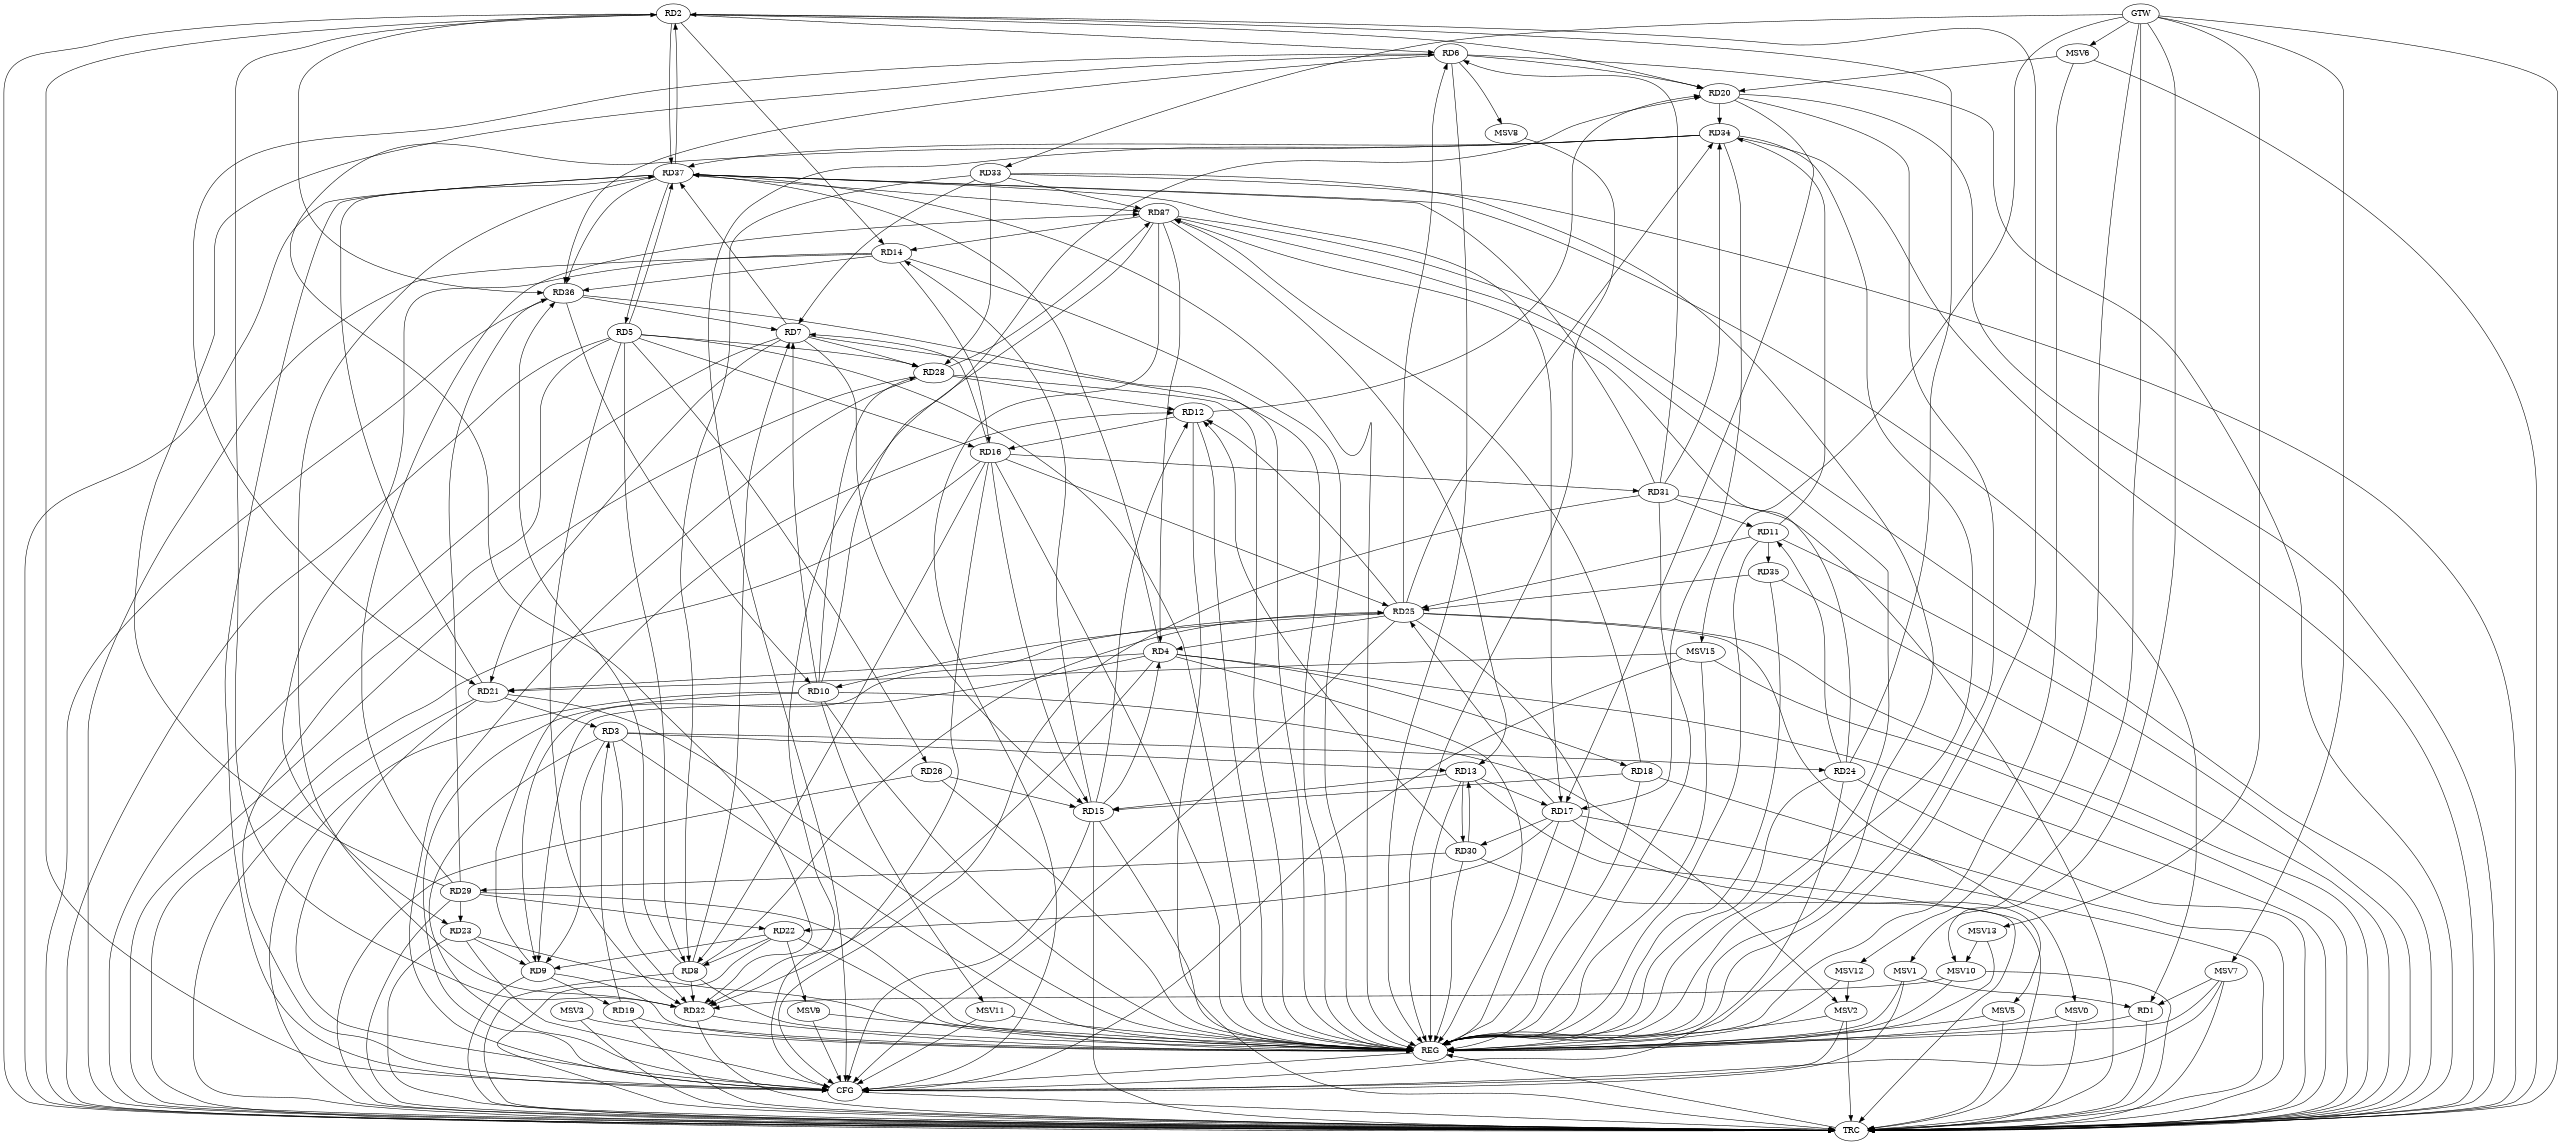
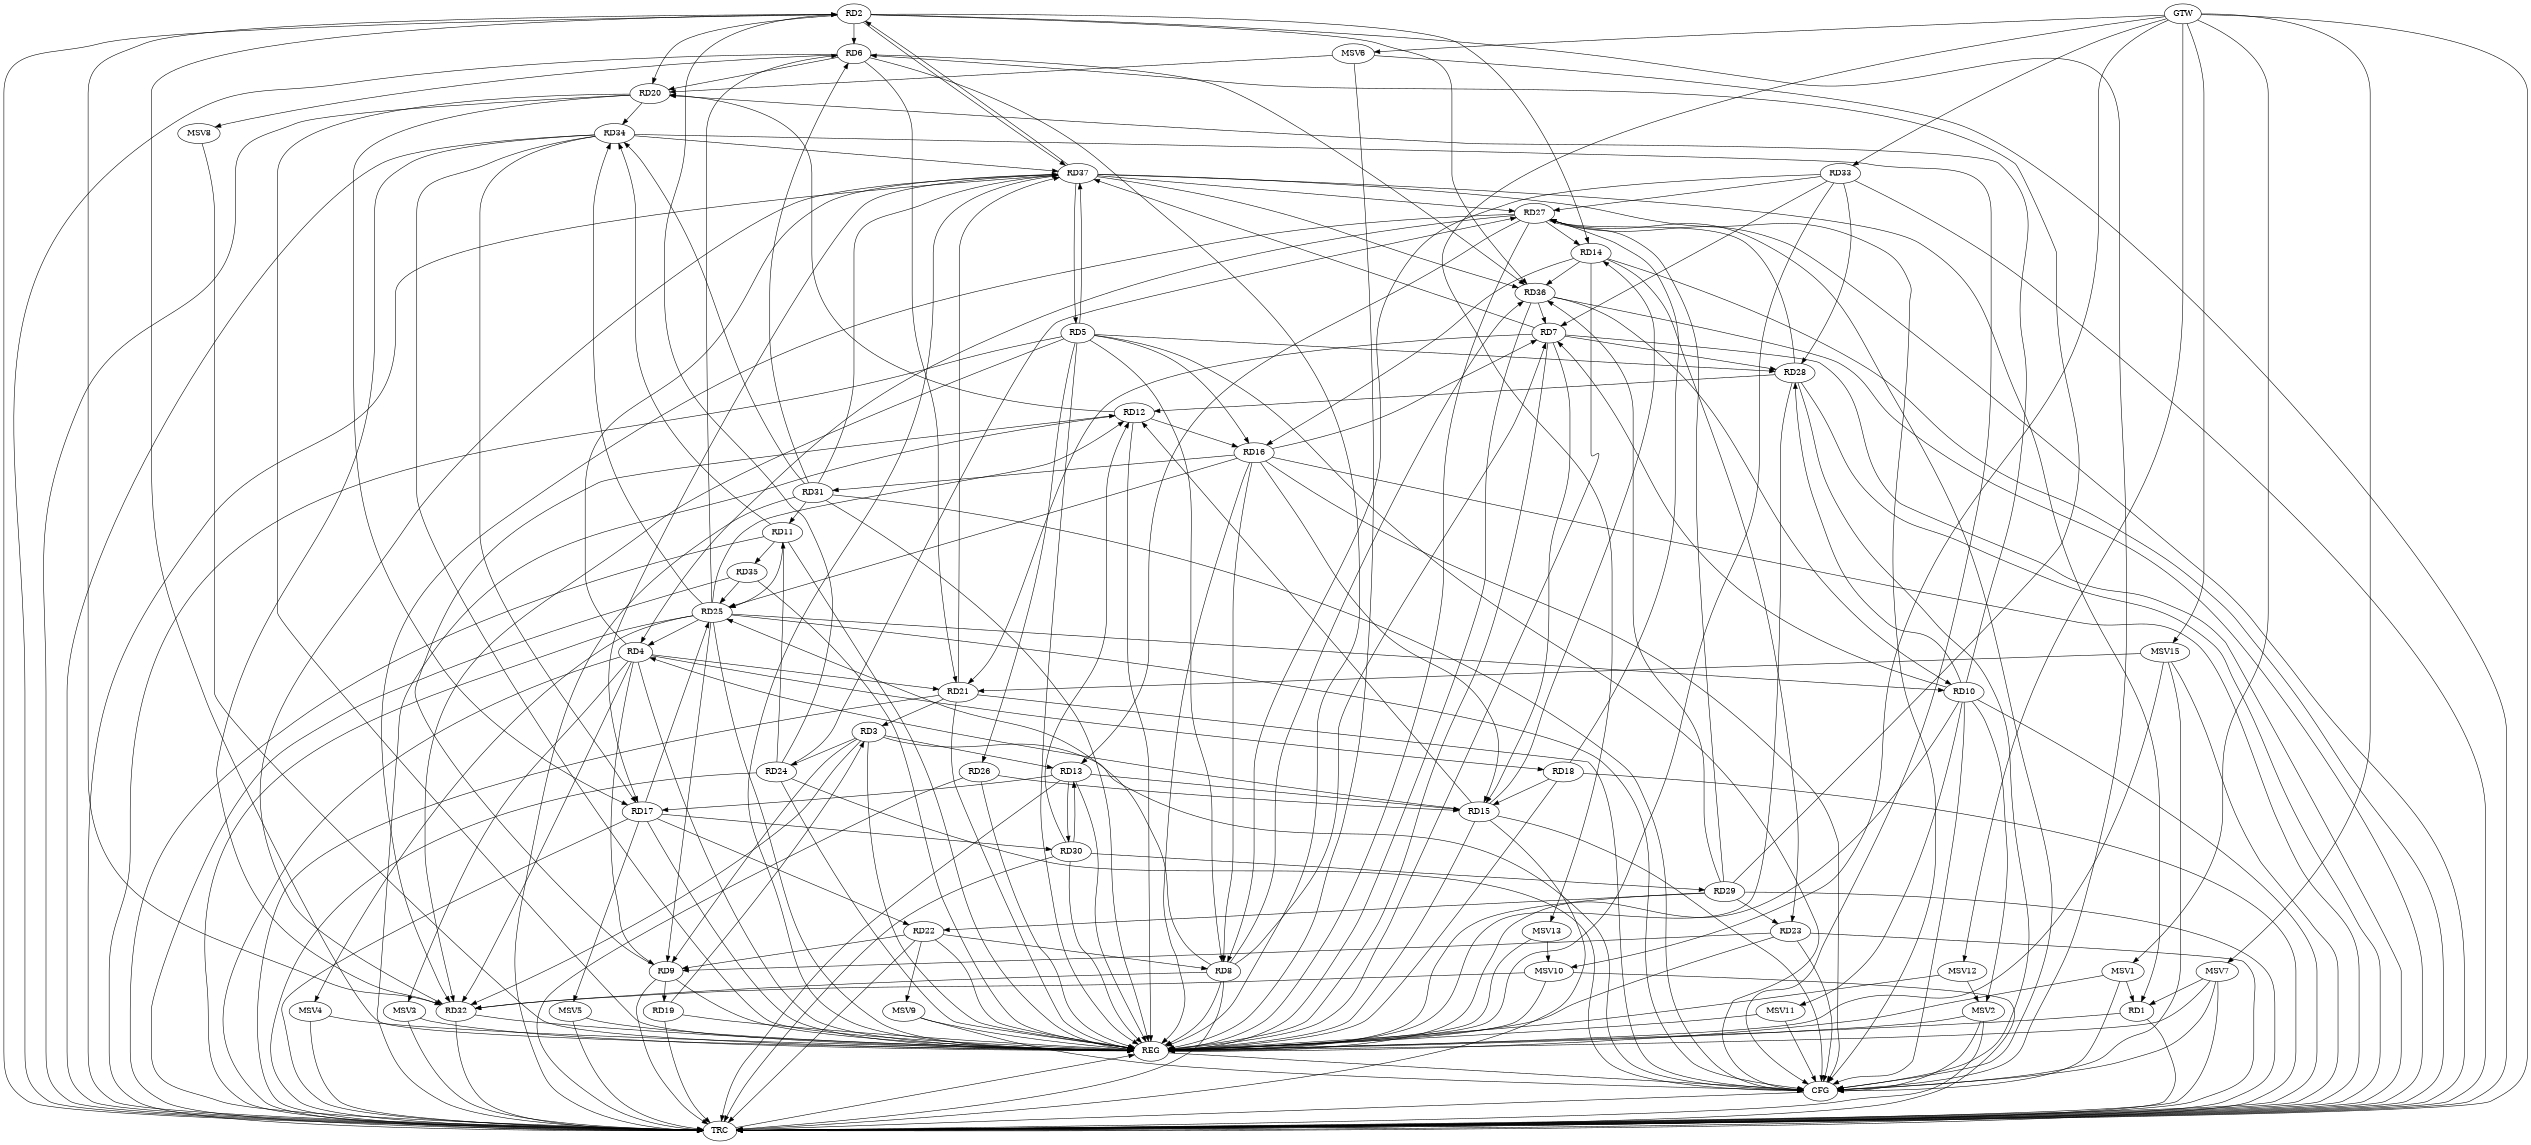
node "RD87": label "RD87" -> "RD27"
edge "RD4" -> "MSV3": added
node "MSV0": label "MSV0" -> "MSV4"
